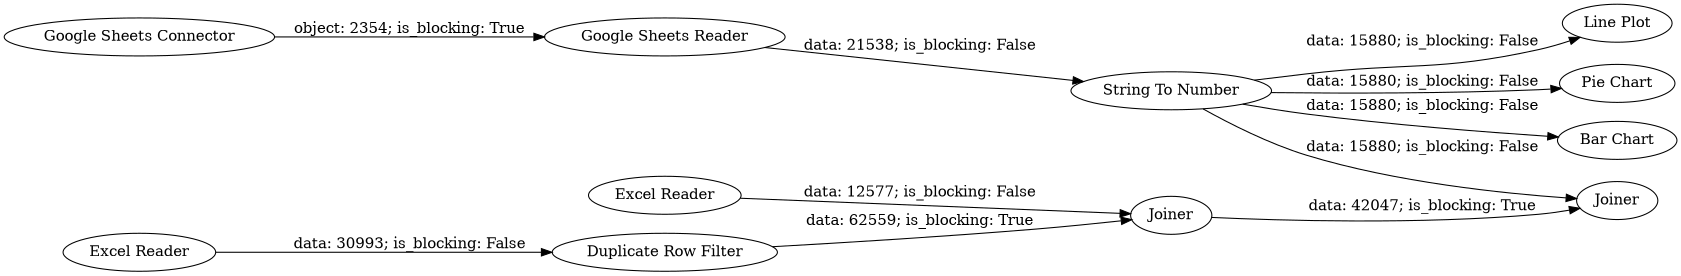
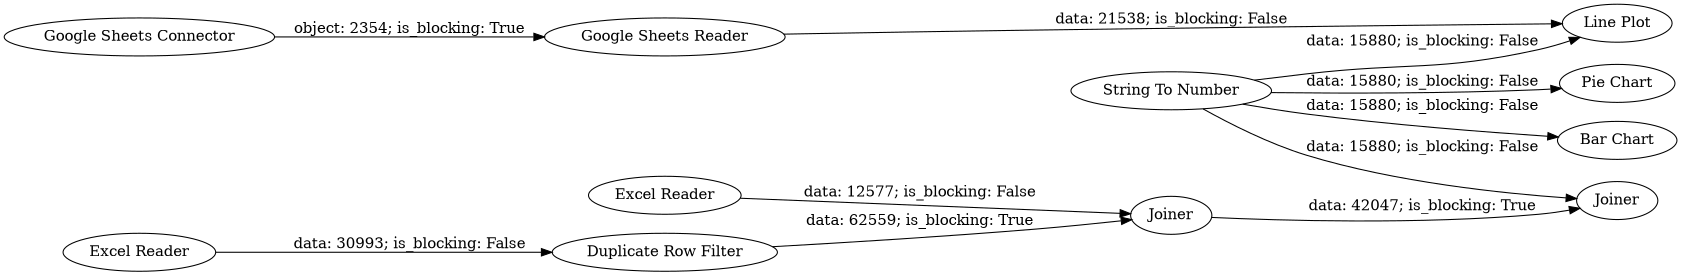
edge "Google Sheets Reader" -> "String To Number": now "Google Sheets Reader" -> "Line Plot"
